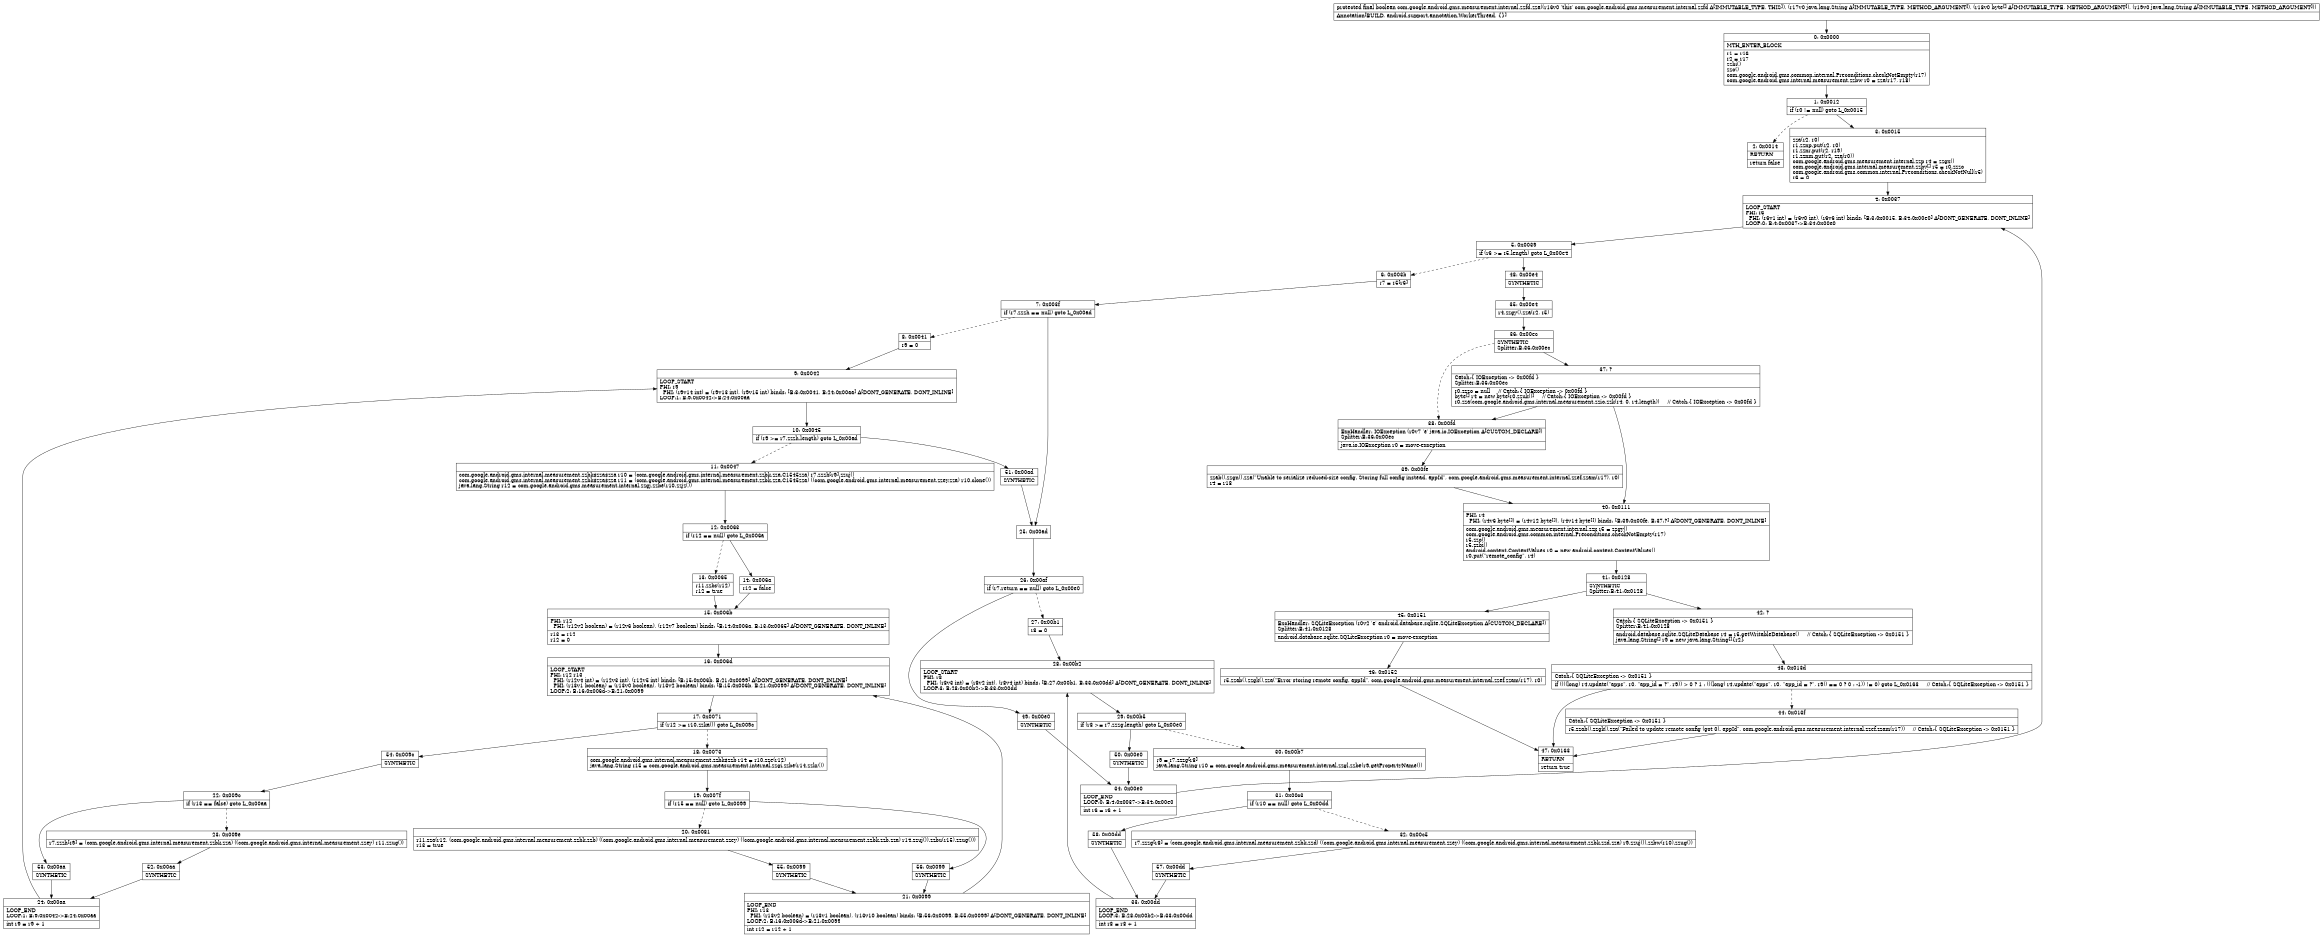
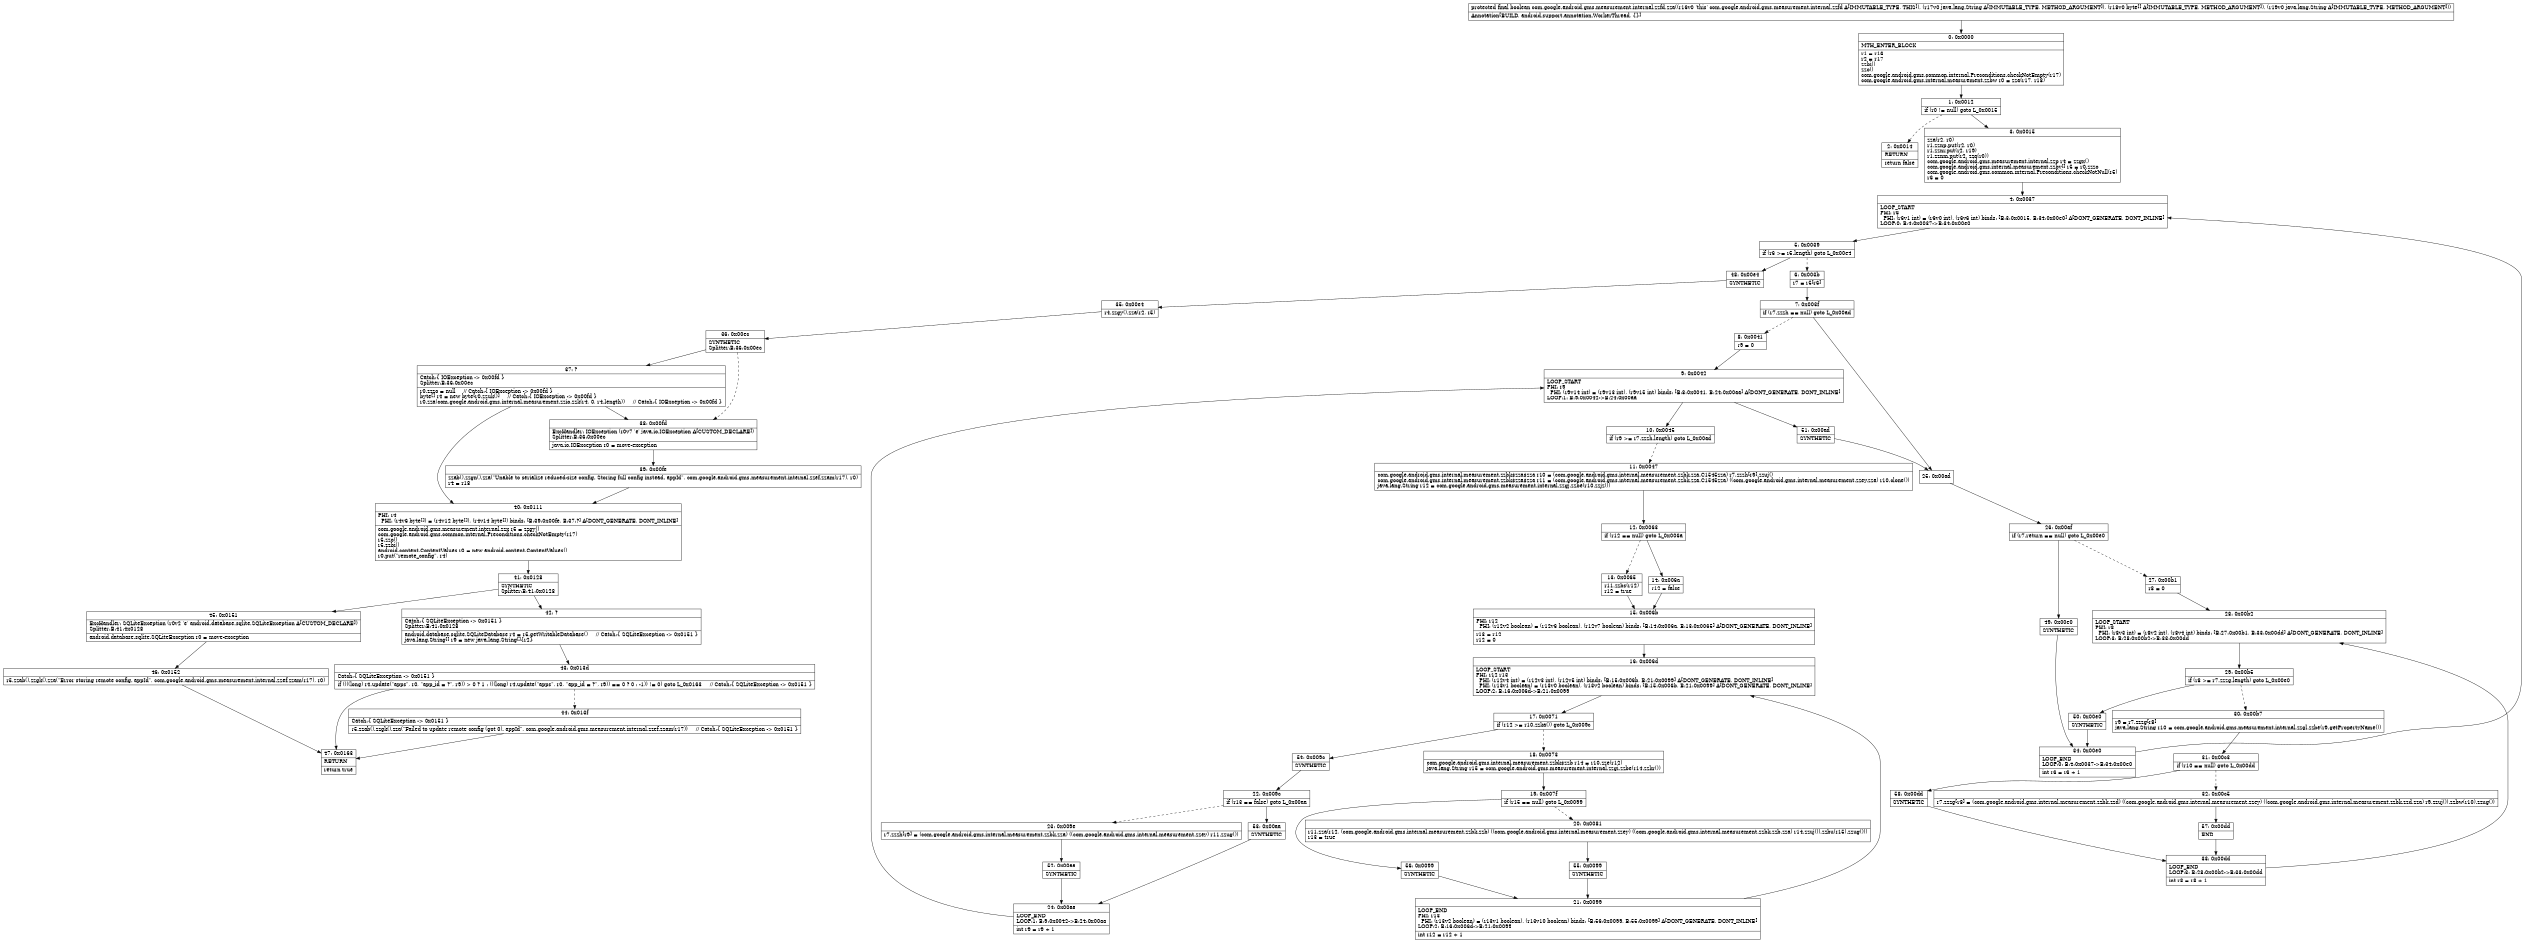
edge "10: 0x0045" -> "51: 0x00ad": now "9: 0x0042" -> "51: 0x00ad"
node "45: 0x0151": text "Splitter:B:41:0x0128" -> "Splitter:B:41:4x0128"
node "57: 0x00dd": text "SYNTHETIC" -> "END"
